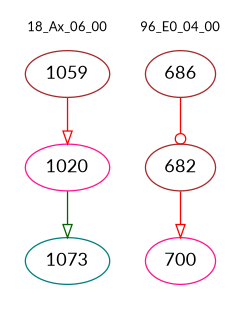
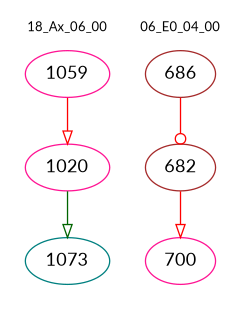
cluster "96_E0_04_00": label "96_E0_04_00" -> "06_E0_04_00"
node "1059": color brown -> deeppink
